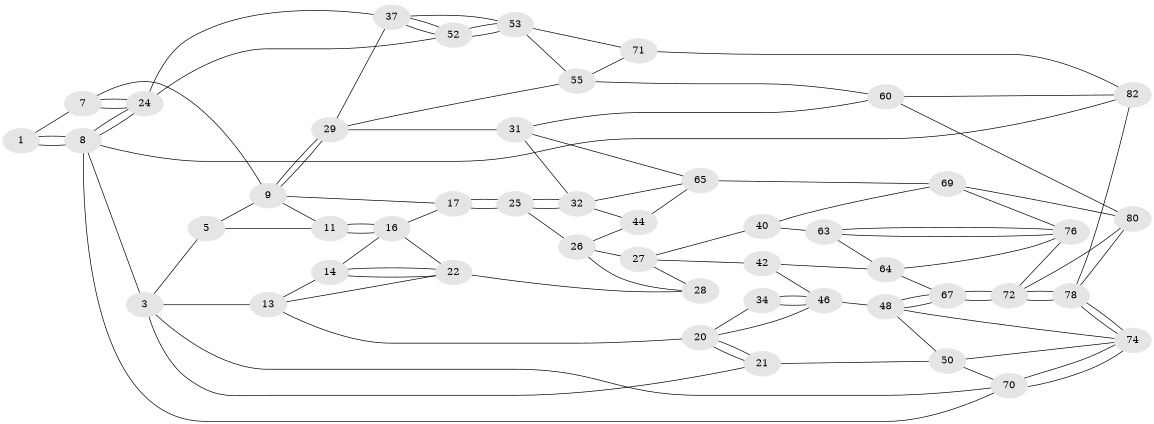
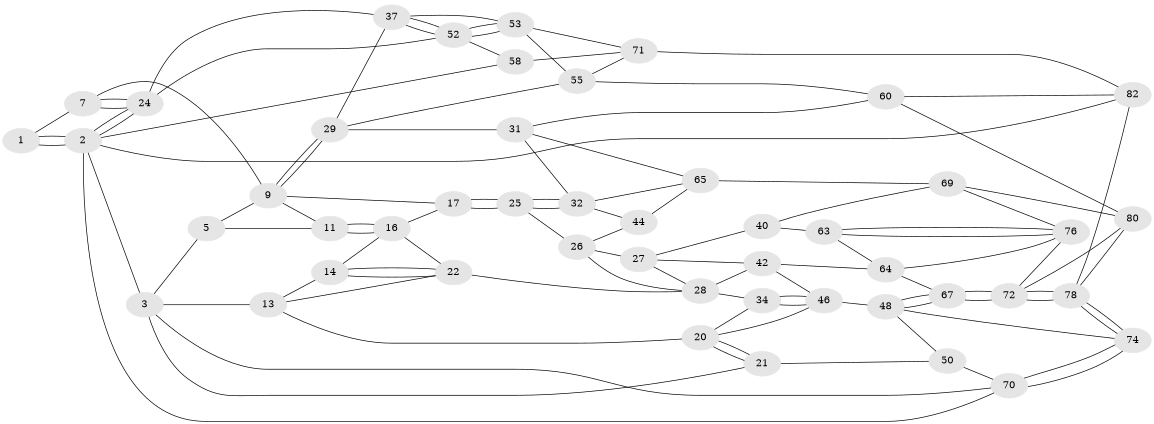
node "58": added
node "8": label "8" -> "2"
edge "42" -- "28": added
edge "28" -- "34": added
edge "74" -- "50": removed
